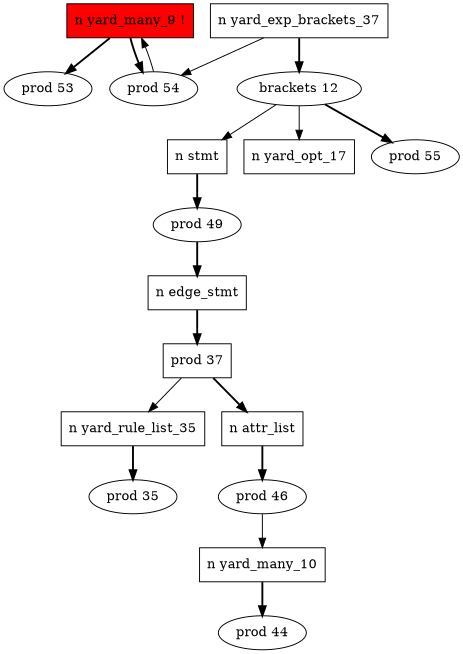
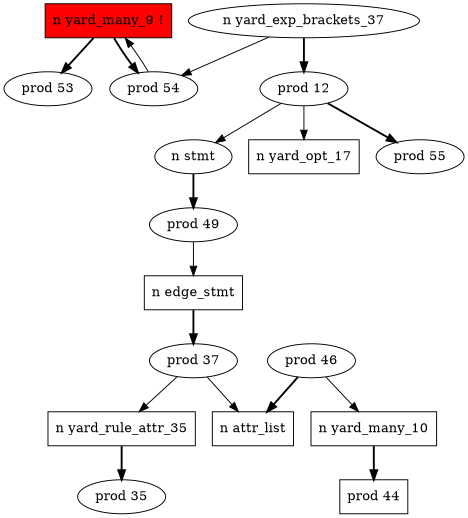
node "n yard_exp_brackets_37": shape box -> ellipse
node "brackets 12": label "brackets 12" -> "prod 12"
node "n stmt": shape box -> ellipse
edge "prod 49" -> "n edge_stmt": style bold -> solid
node "prod 37": shape box -> ellipse
edge "prod 37" -> "n attr_list": style bold -> solid
node "n yard_rule_list_35": label "n yard_rule_list_35" -> "n yard_rule_attr_35"
edge "n attr_list" -> "prod 46": reversed
node "prod 44": shape ellipse -> box
